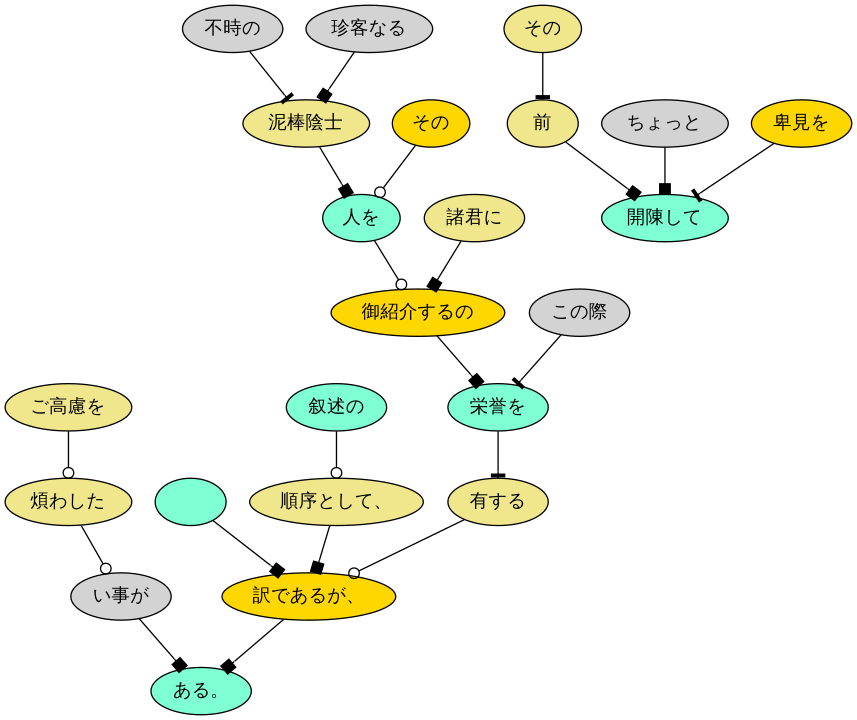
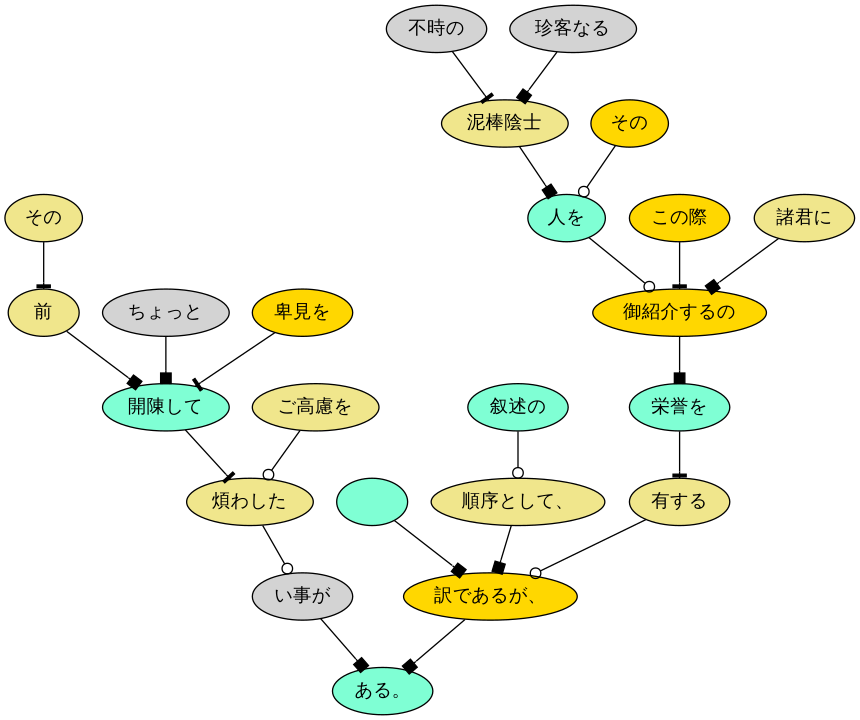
node "この際": fillcolor lightgrey -> gold
edge "この際" -> "栄誉を": now "この際" -> "御紹介するの"
edge "開陳して" -> "煩わした": added
